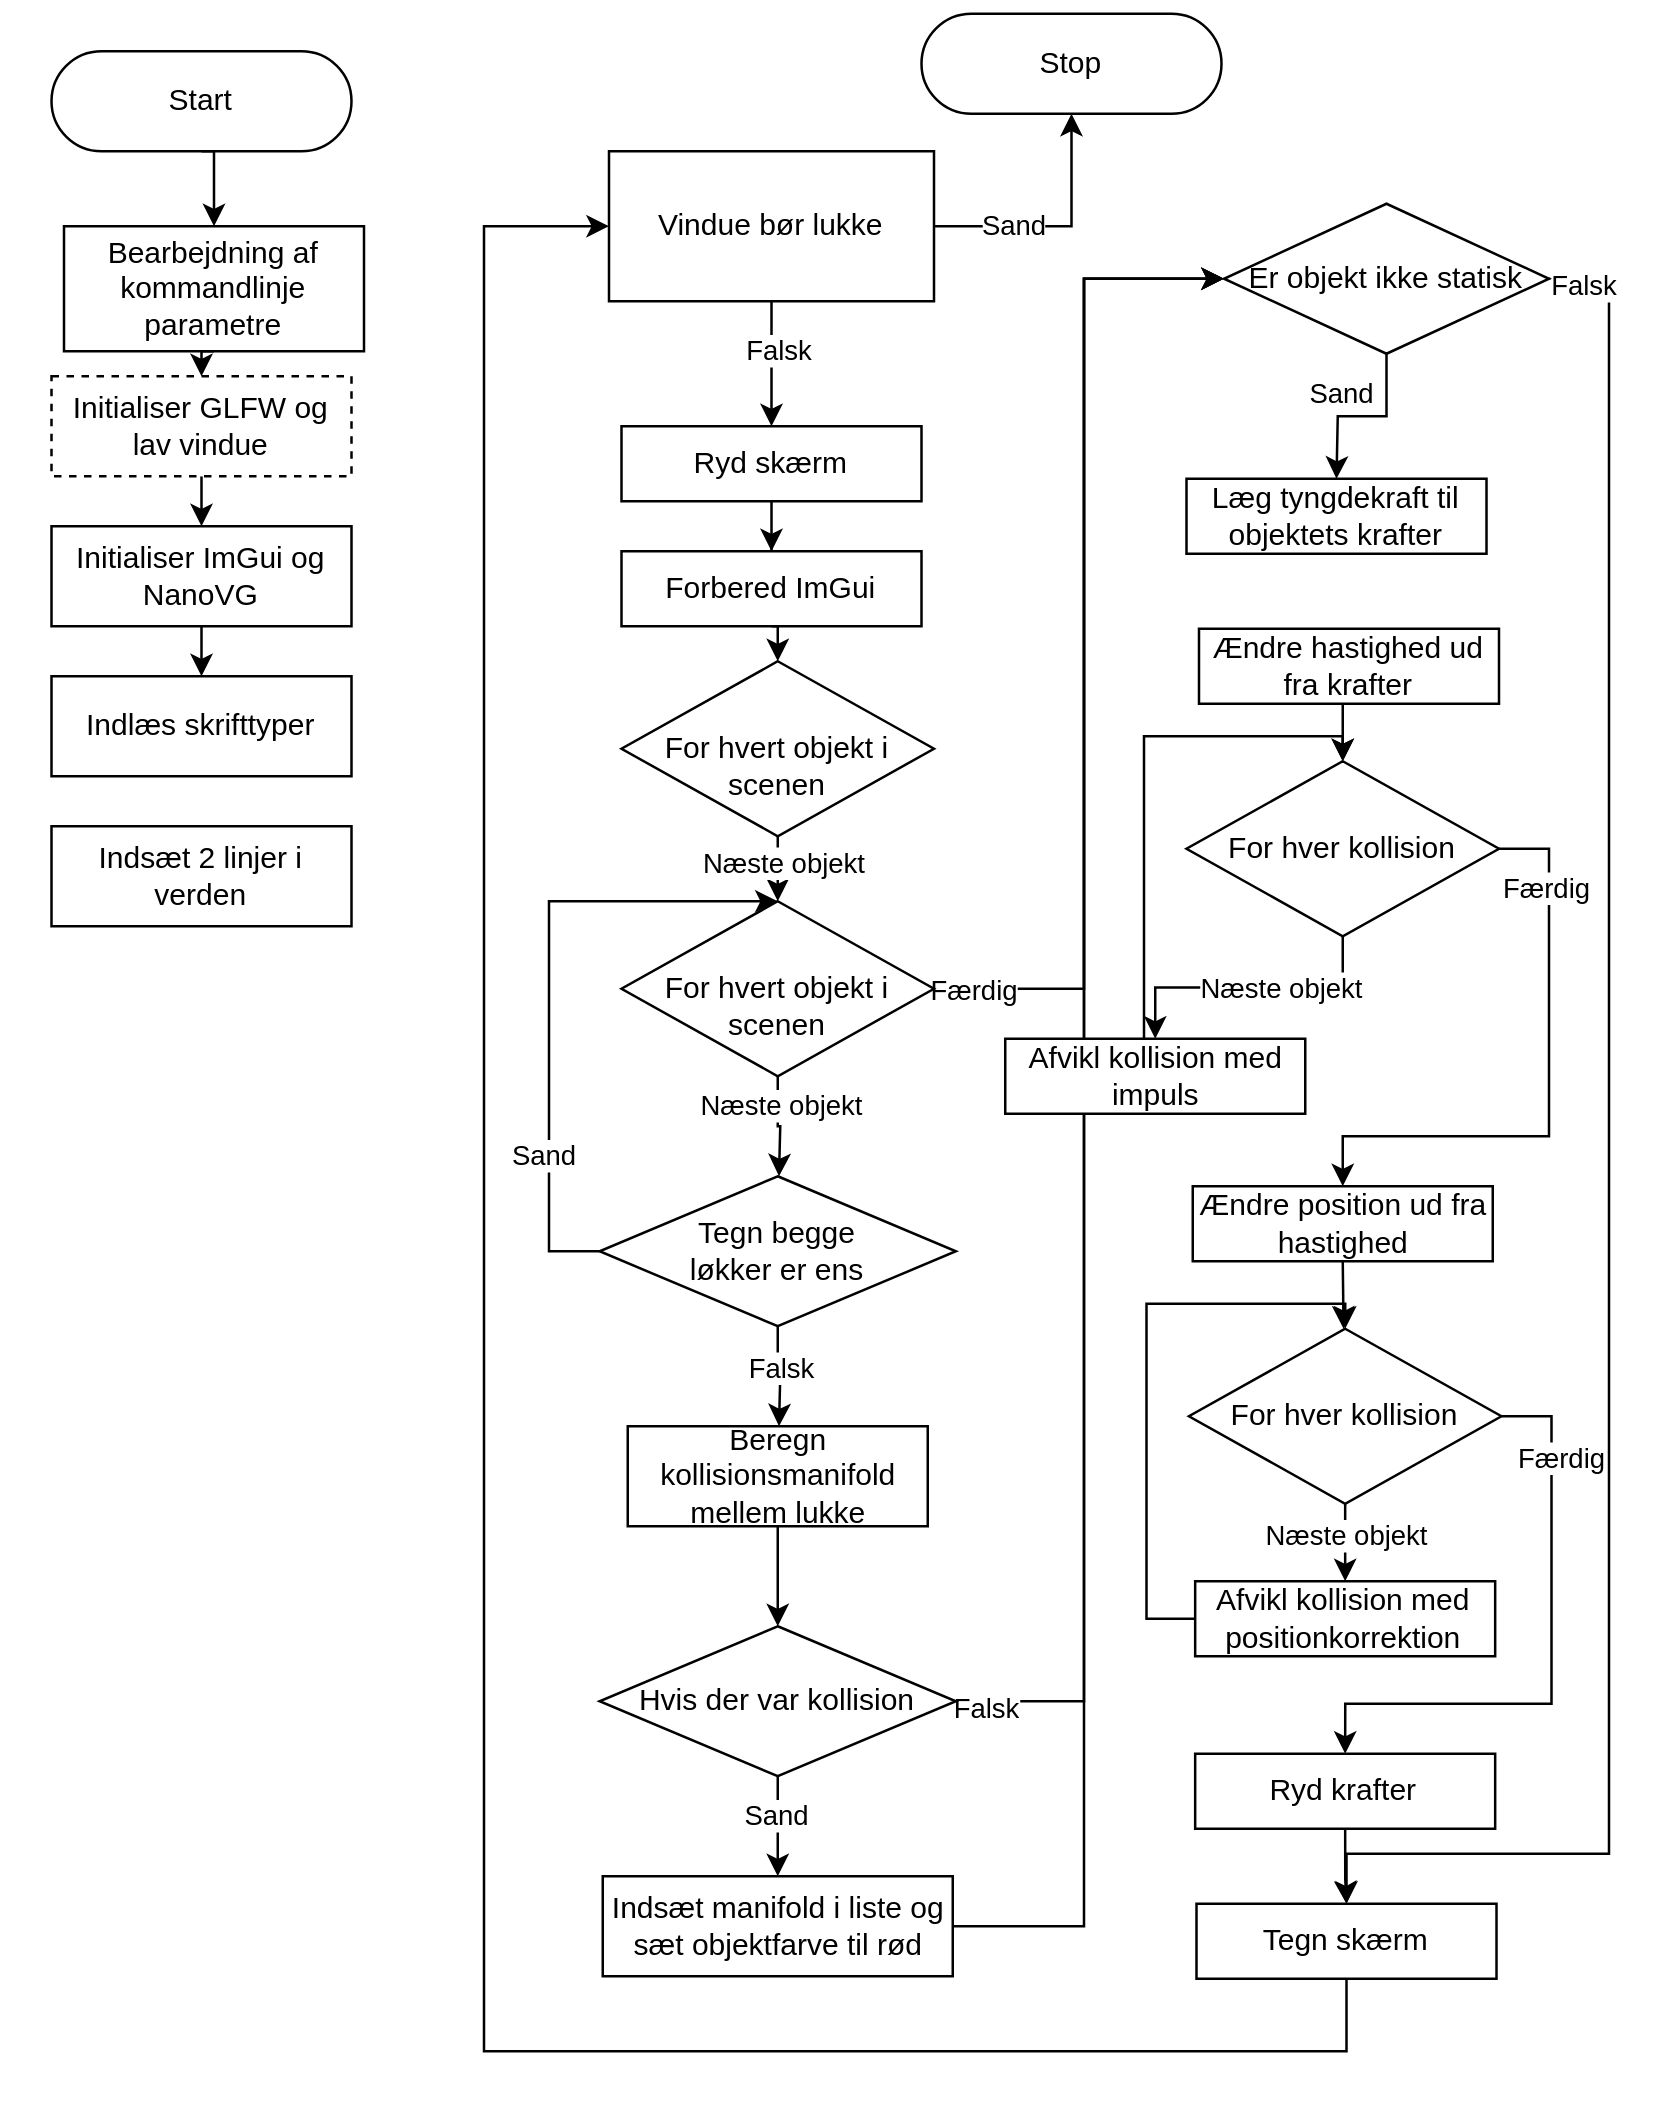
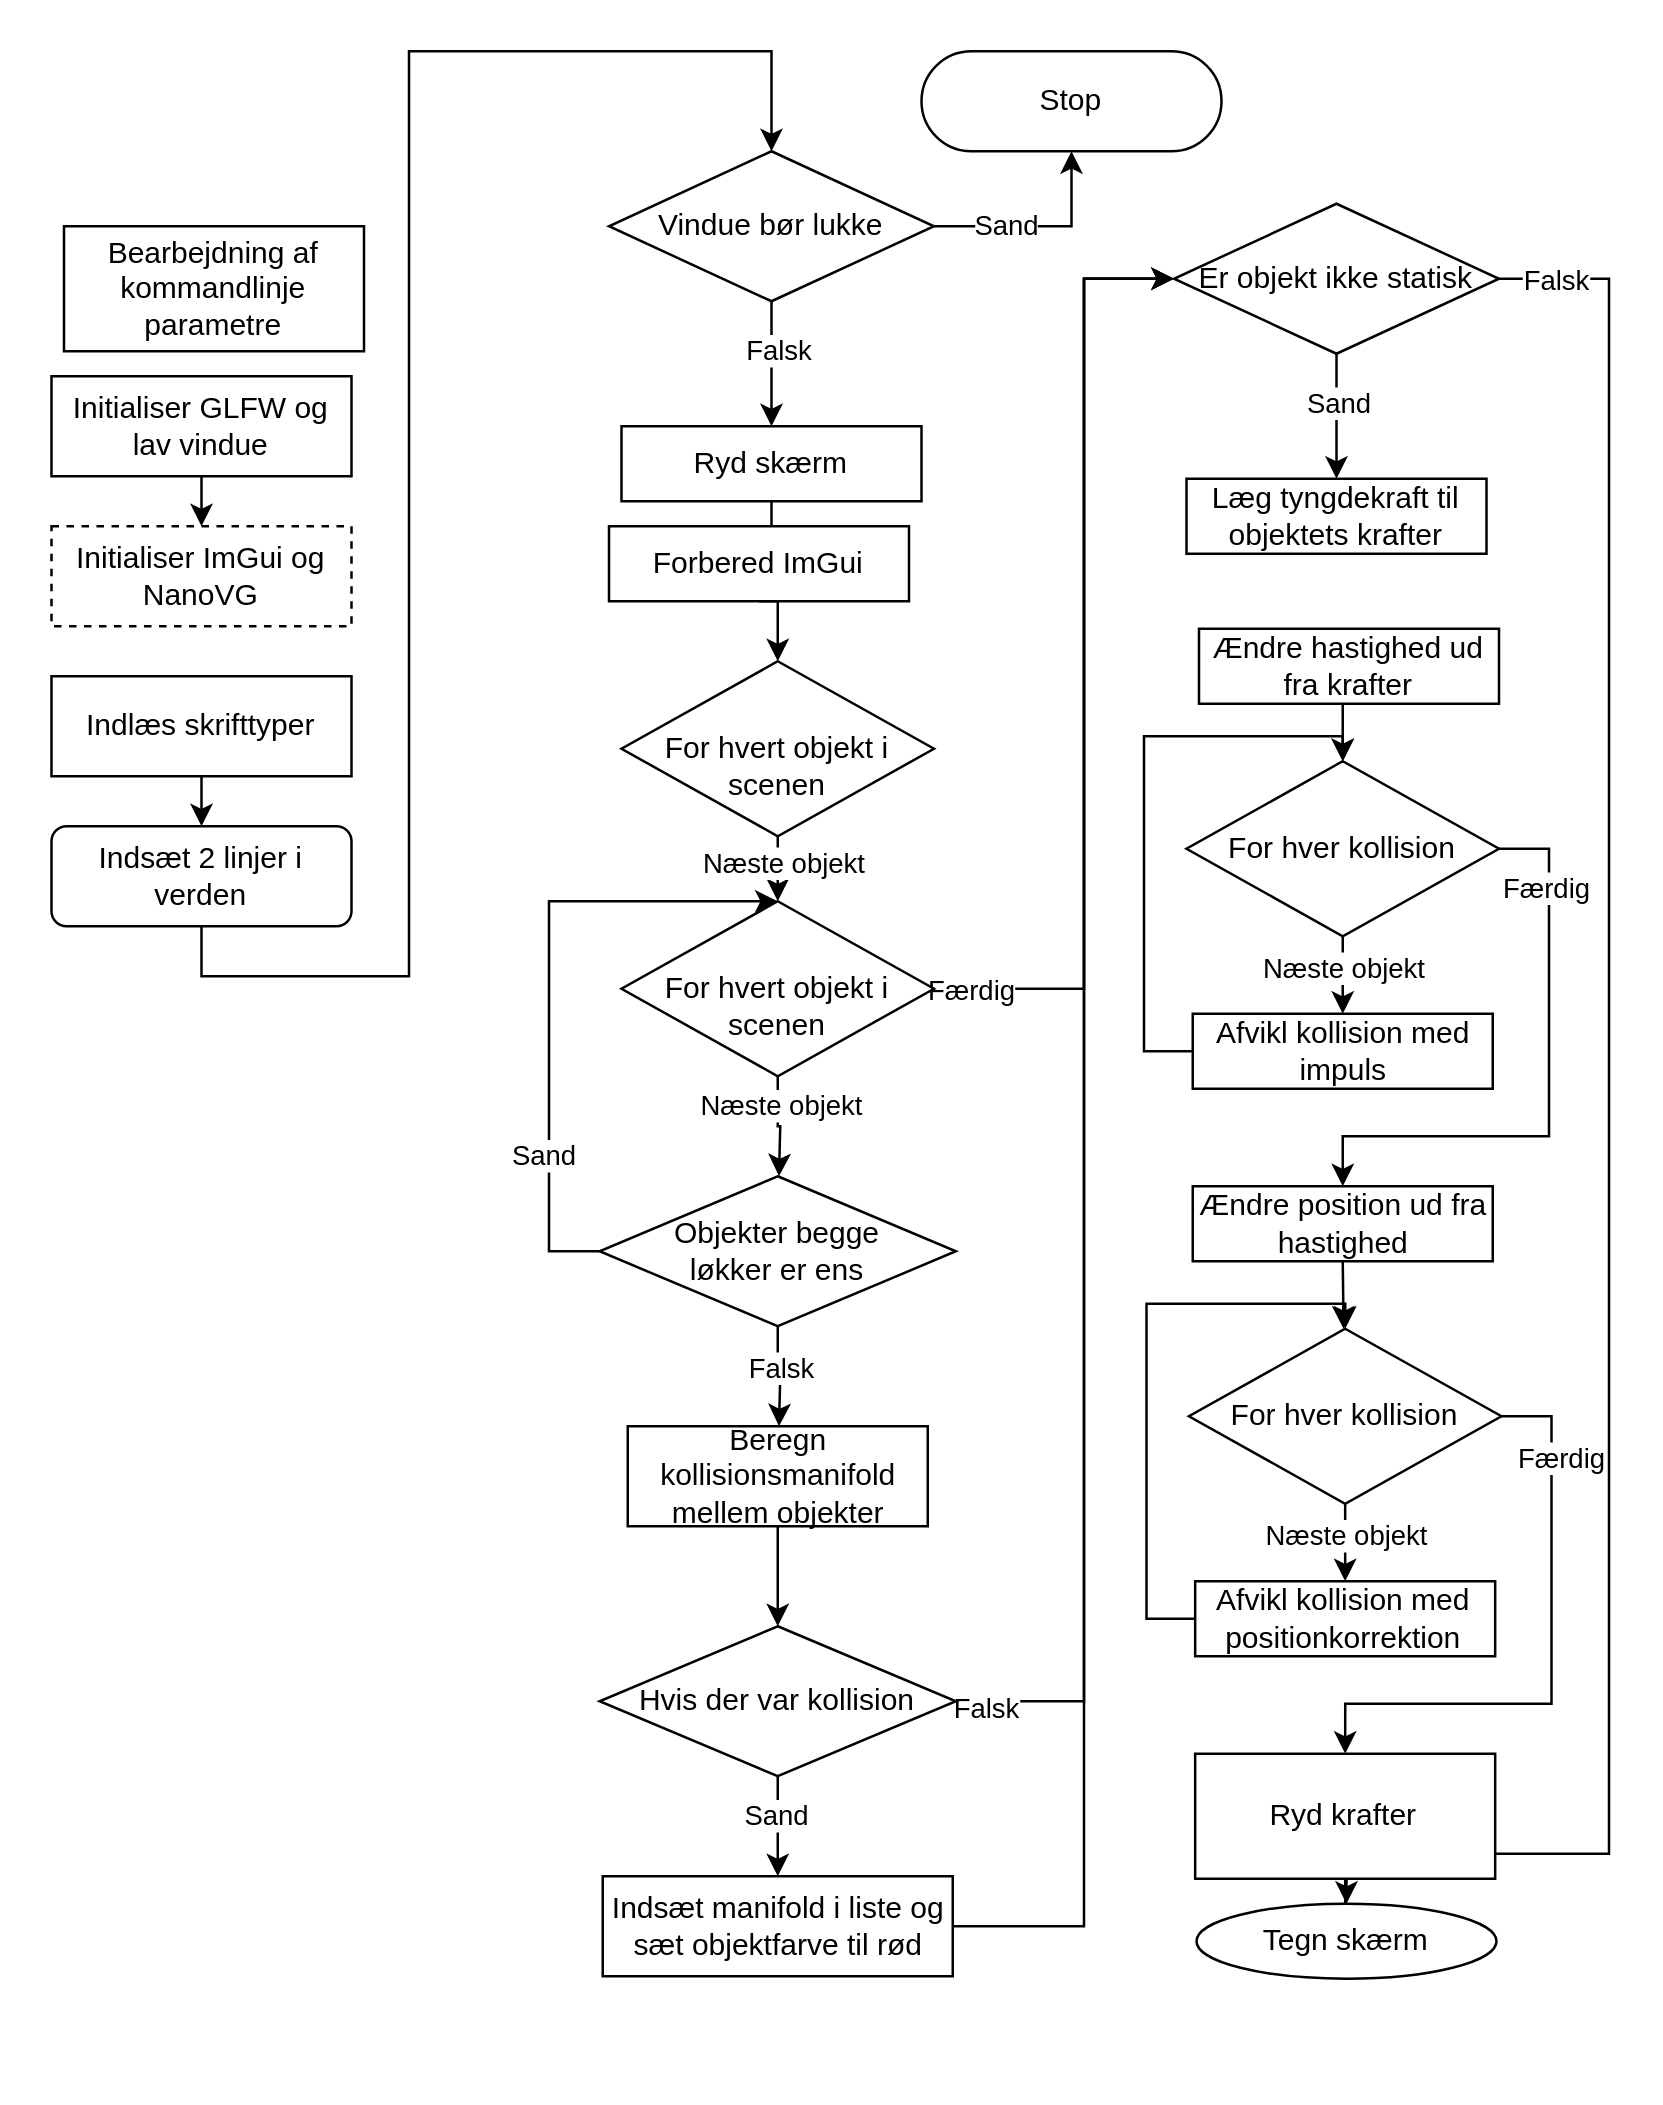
node "Stop": moved (1071, 64) -> (1071, 101)
node "Start": removed
edge "Start" -> "Bearbejdning af kommandlinje parametre": removed
node "Vindue bør lukke": shape rectangle -> diamond
node "Er objekt ikke statisk": moved (1386, 279) -> (1336, 279)
edge "Bearbejdning af kommandlinje parametre" -> "Initialiser GLFW og lav vindue": removed
edge "Indsæt 2 linjer i verden" -> "Vindue bør lukke": added
node "Initialiser GLFW og lav vindue": style dashed -> solid
node "Initialiser ImGui og NanoVG": style solid -> dashed
node "Forbered ImGui": moved (771, 589) -> (759, 564)
edge "Initialiser ImGui og NanoVG" -> "Indlæs skrifttyper": removed
edge "Indlæs skrifttyper" -> "Indsæt 2 linjer i verden": added
node "Indsæt 2 linjer i verden": shape rectangle -> rounded rectangle
node "Afvikl kollision med impuls": moved (1155, 1076) -> (1343, 1051)
node "Tegn begge løkker er ens": label "Tegn begge løkker er ens" -> "Objekter begge løkker er ens"
node "Beregn kollisionsmanifold mellem lukke": label "Beregn kollisionsmanifold mellem lukke" -> "Beregn kollisionsmanifold mellem objekter"
edge "Tegn skærm" -> "Vindue bør lukke": removed
node "Ryd krafter": size 300x75 -> 300x125
node "Tegn skærm": shape rectangle -> ellipse
